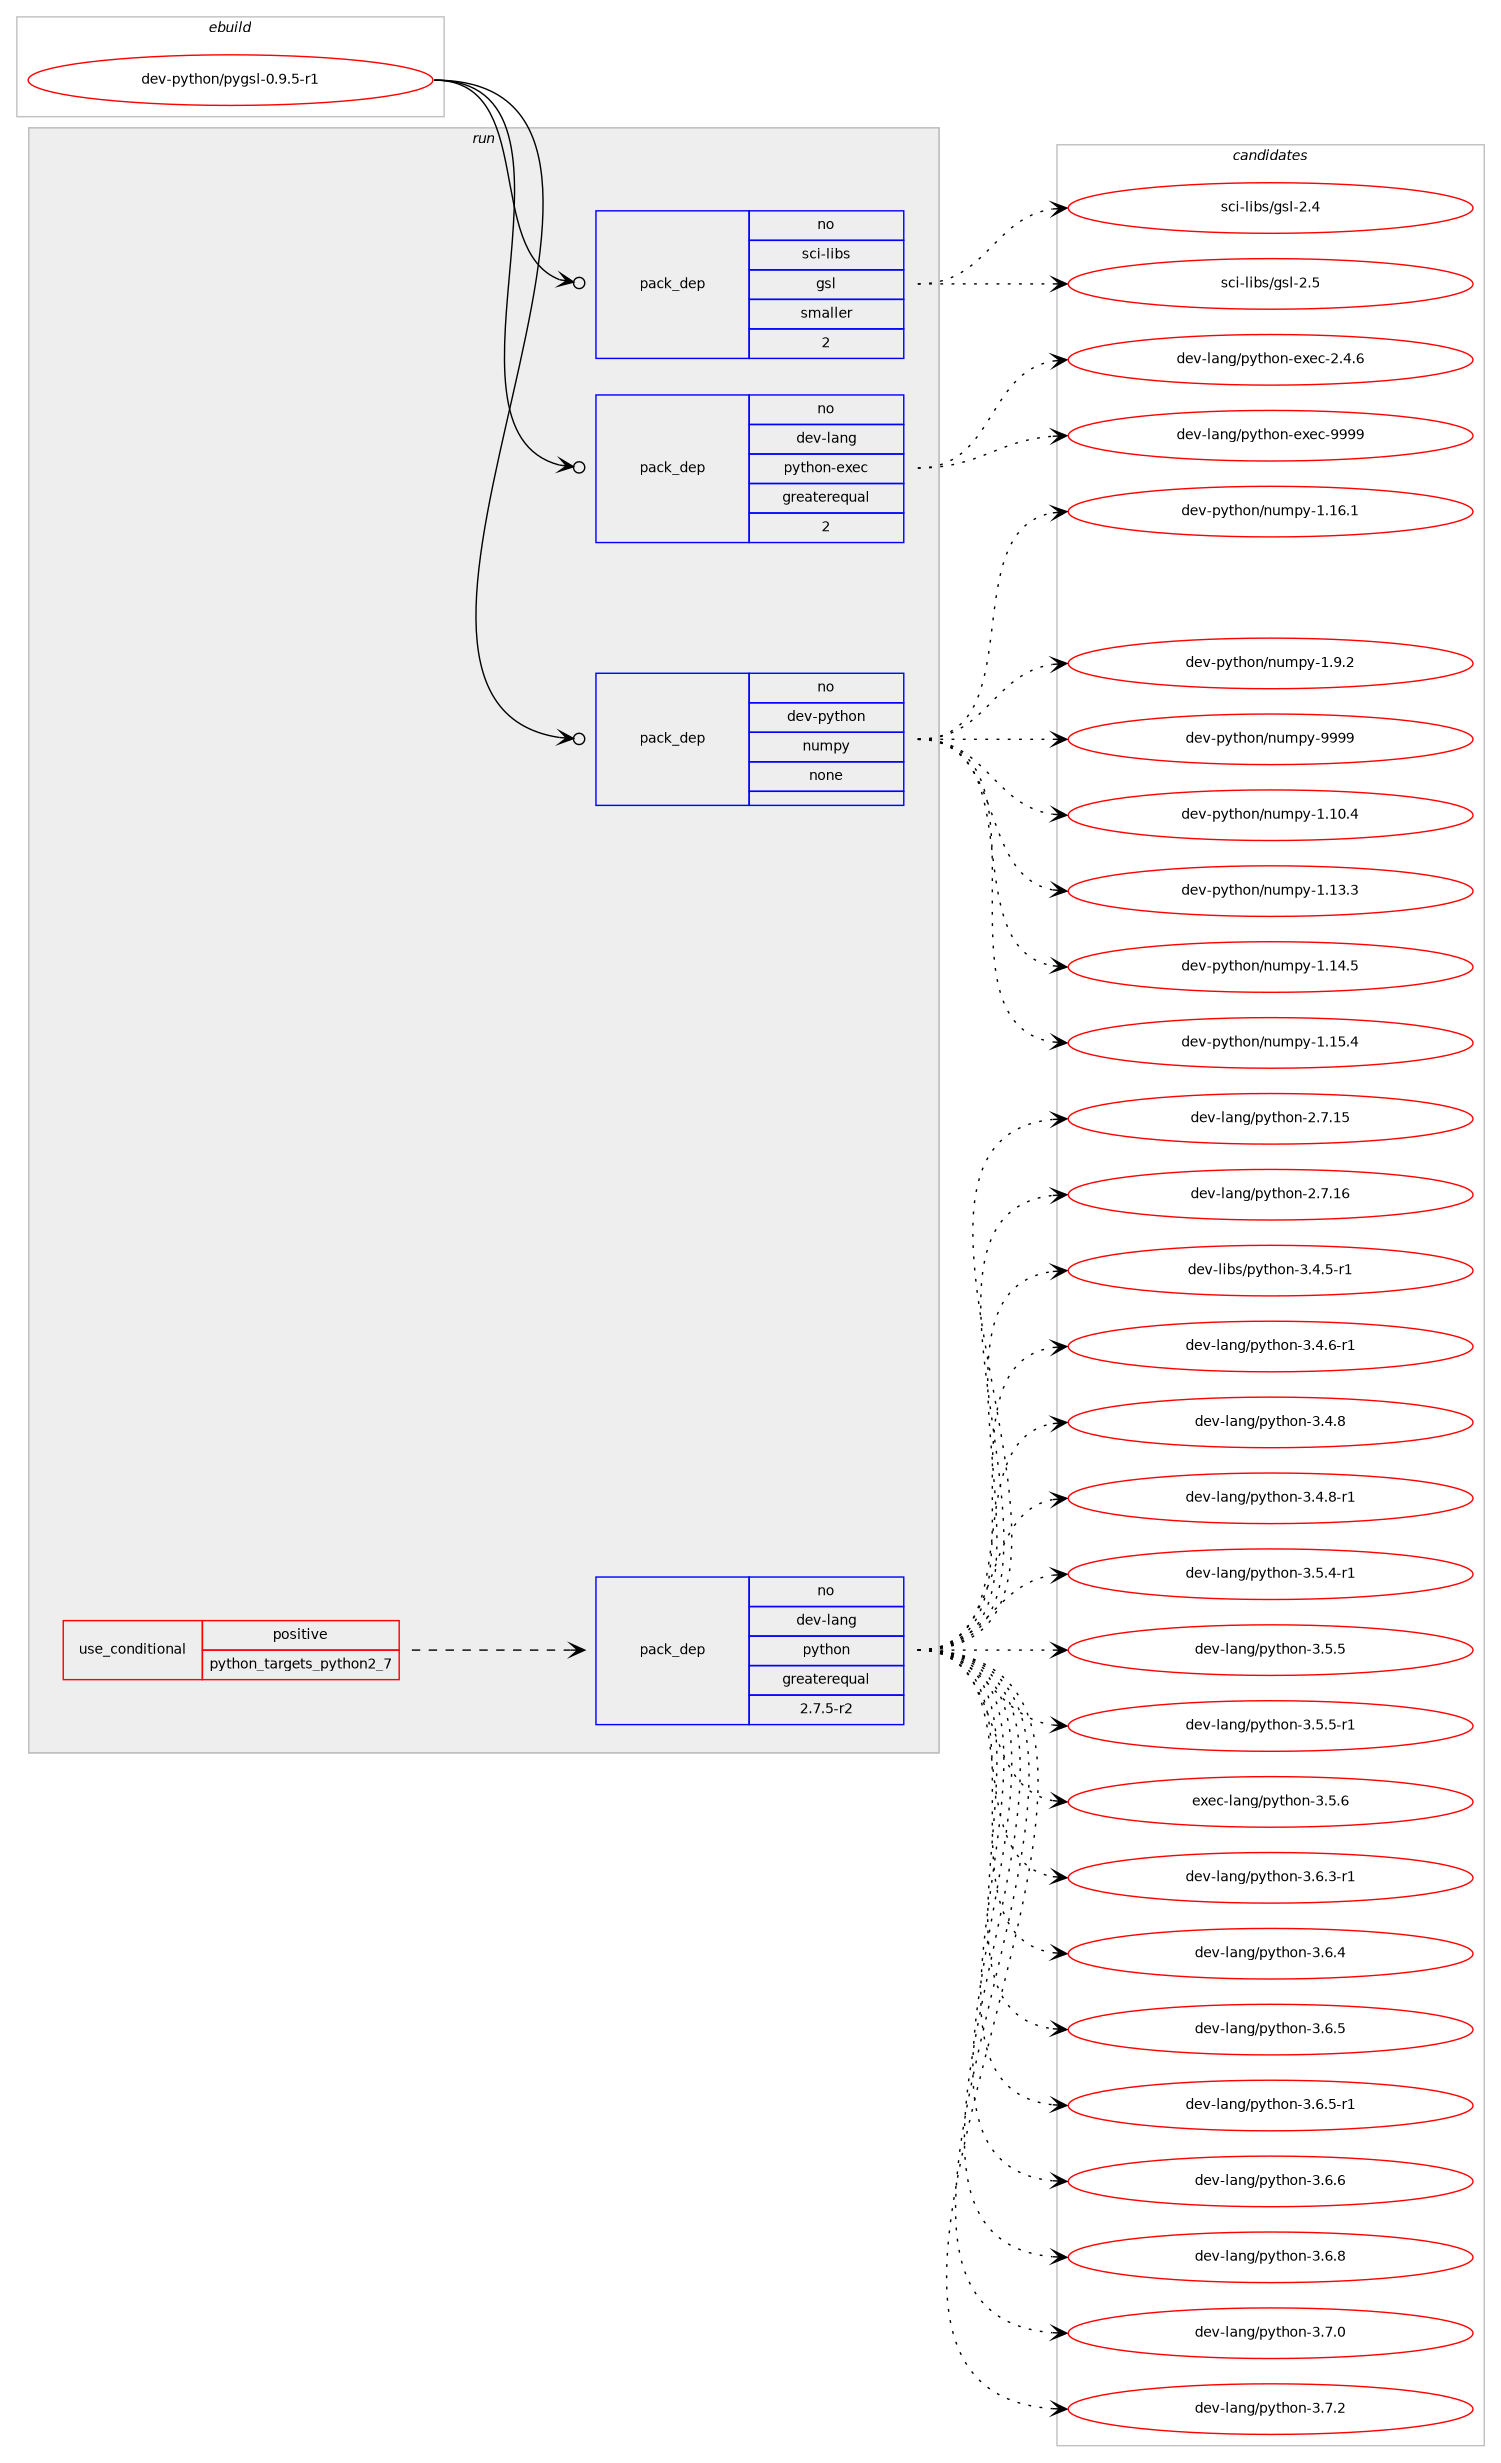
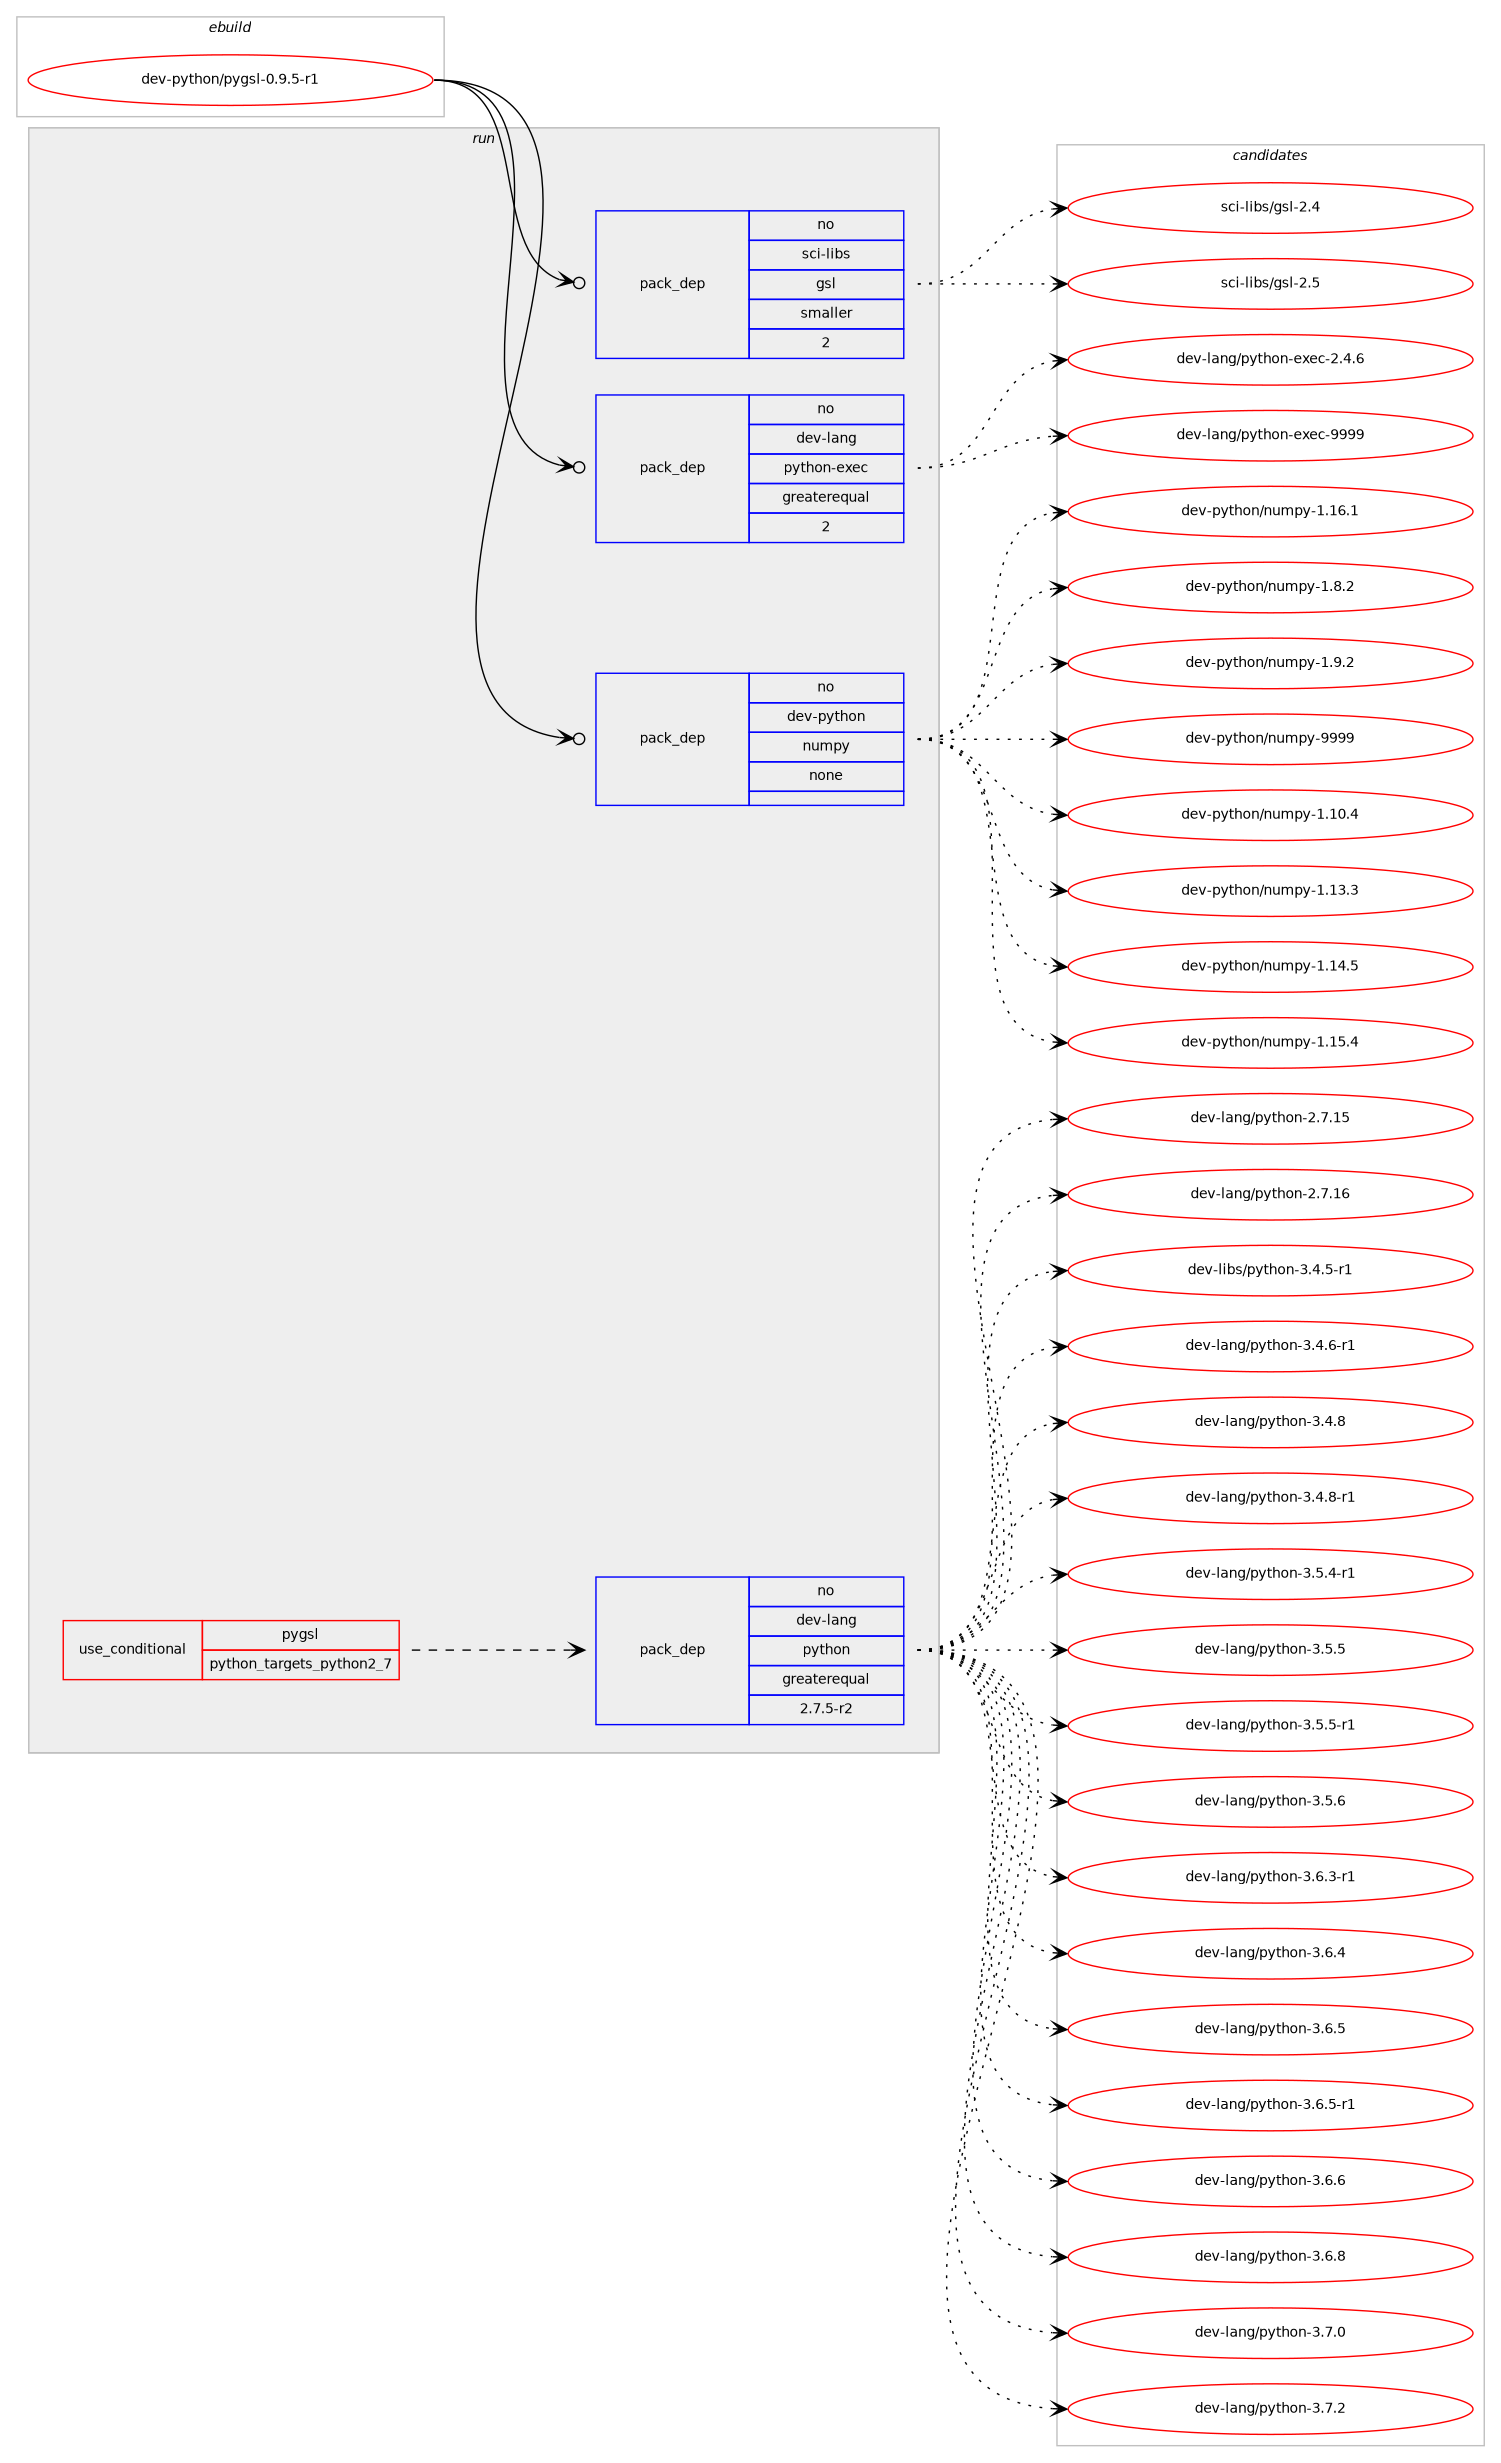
node "dev-python/numpy-1.8.2": added
node "use_conditional": text "positive" -> "pygsl"
node "exec-lang/python-3.5.6": label "exec-lang/python-3.5.6" -> "dev-lang/python-3.5.6"
